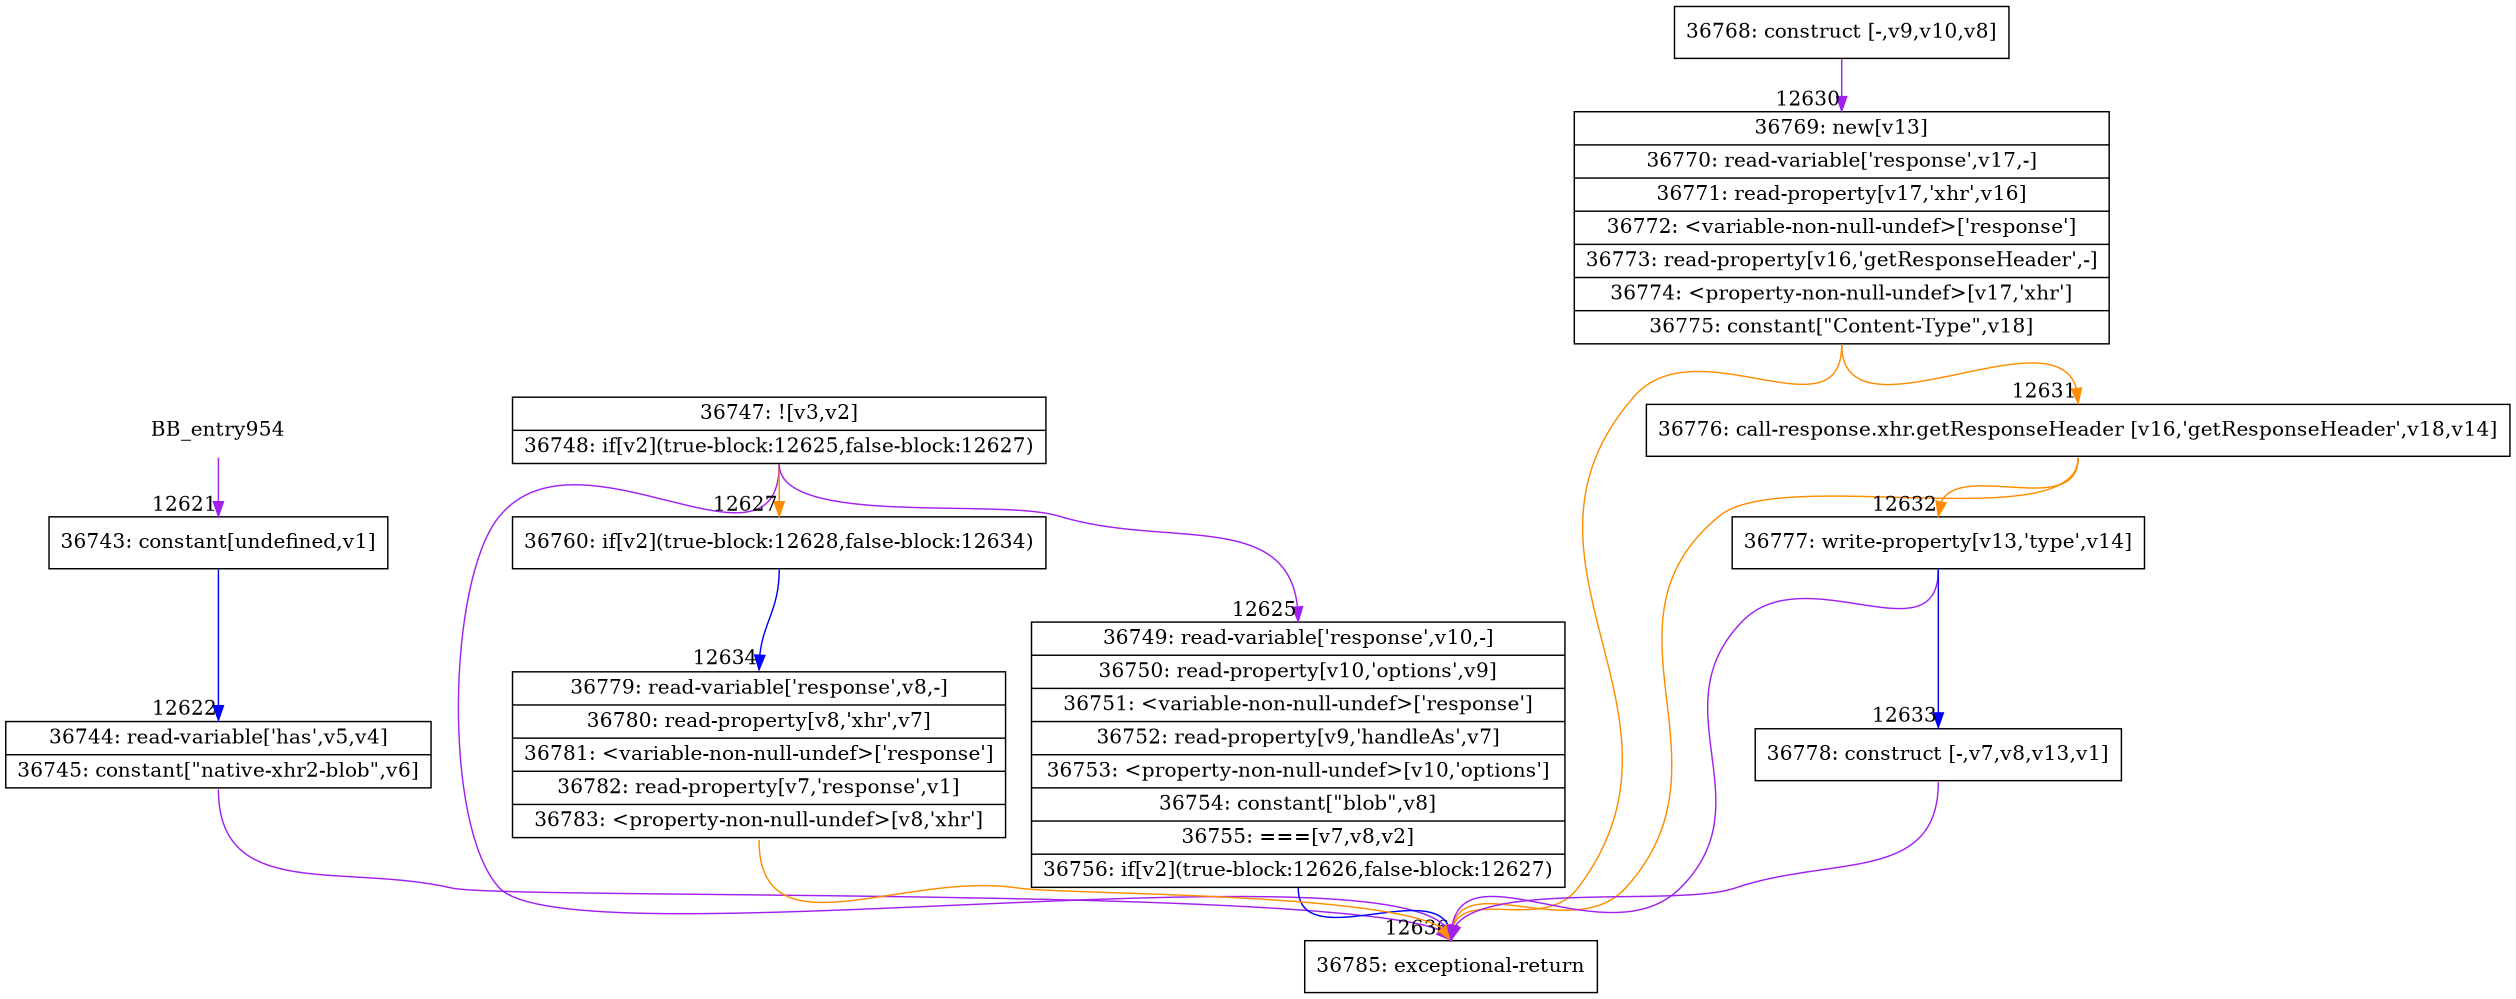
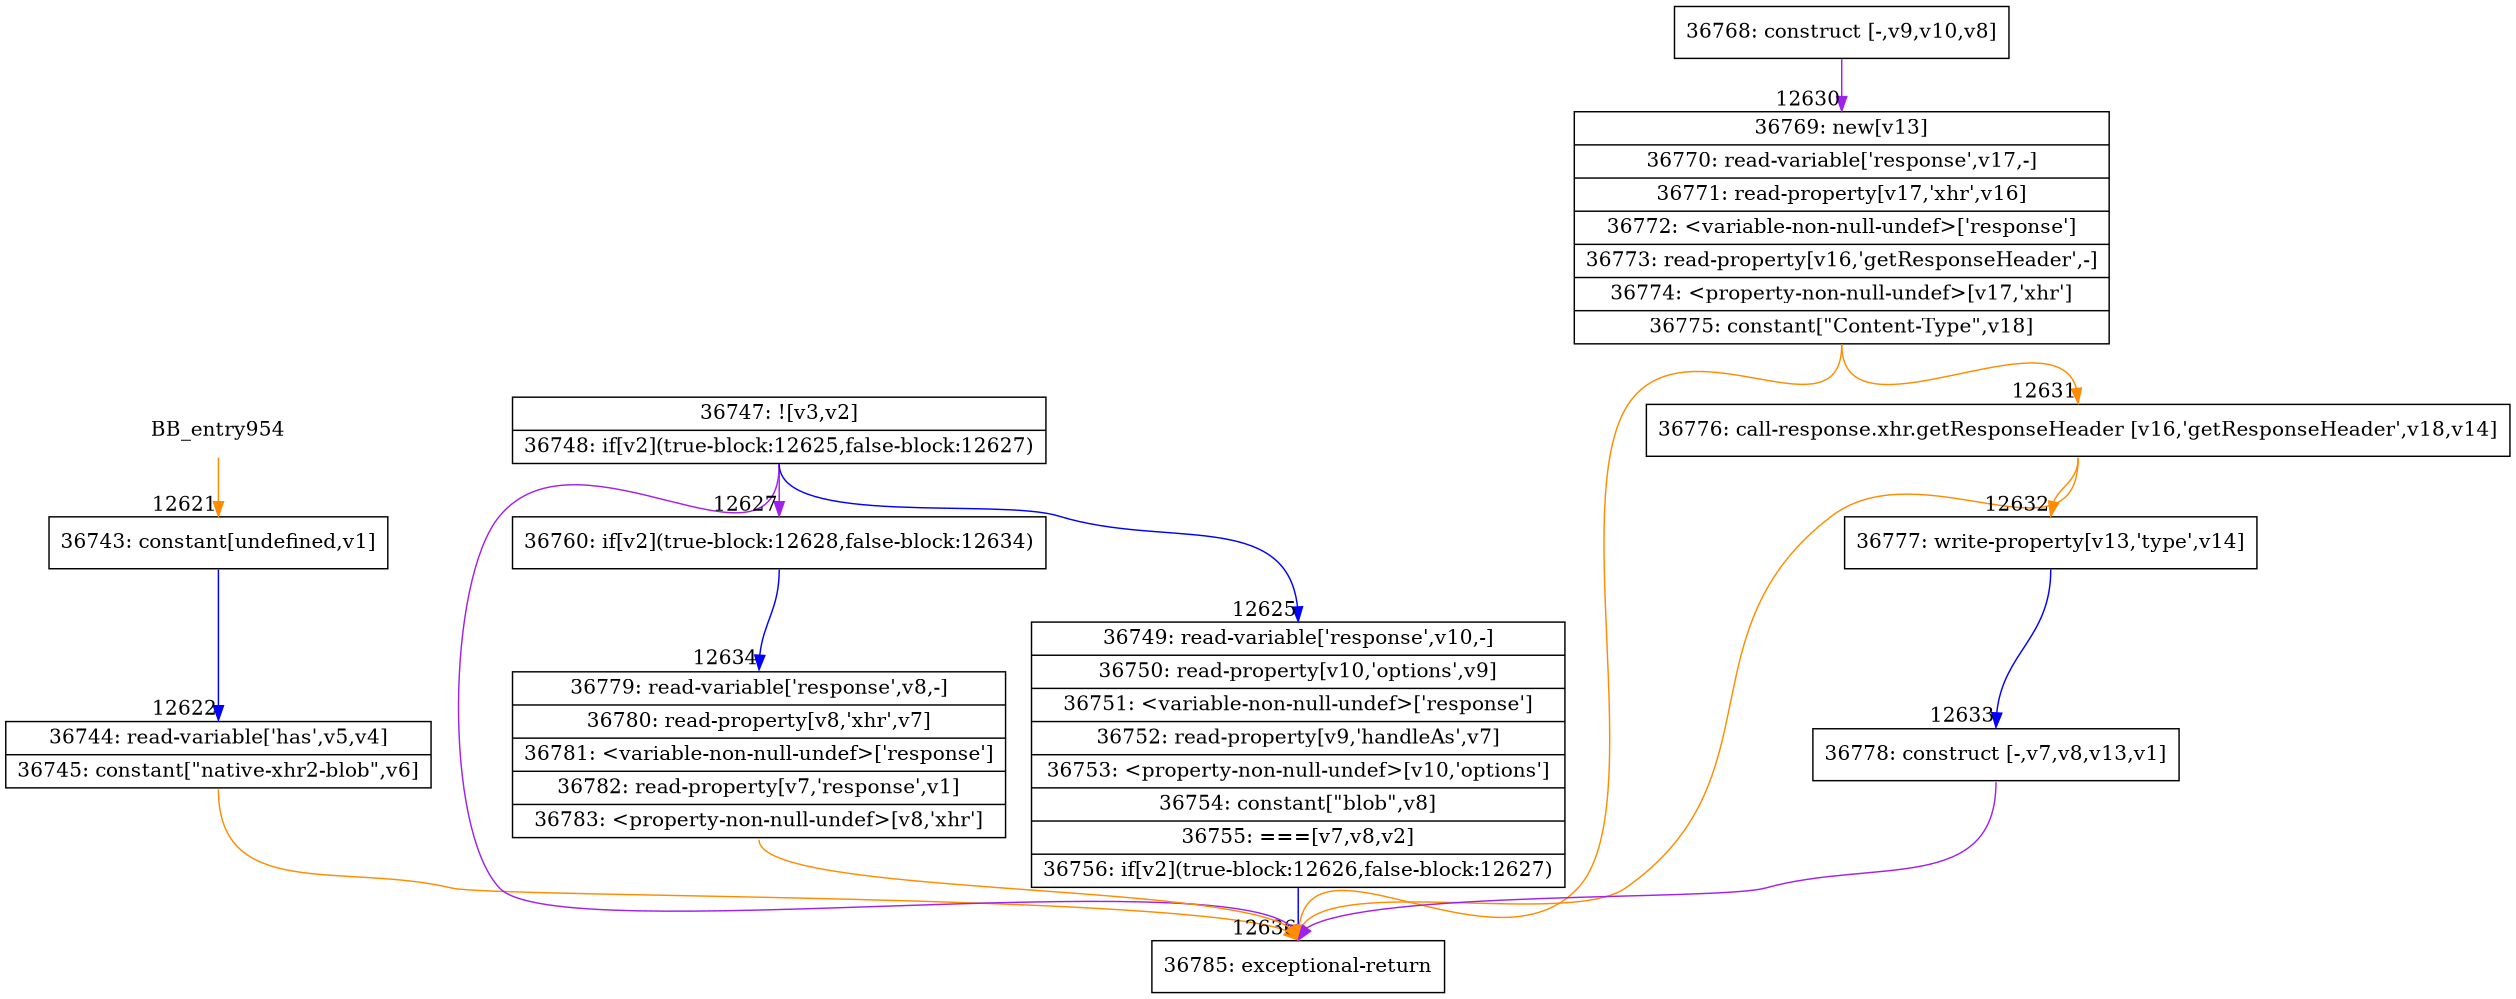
edge "BB_entry954" -> "36743: constant[undefined,v1]": color purple -> darkorange
edge "36747: ![v3,v2]" -> "36760: if[v2](true-block:12628,false-block:12634)": color darkorange -> purple
edge "36747: ![v3,v2]" -> "36749: read-variable['response',v10,-]": color purple -> blue
edge "36777: write-property[v13,'type',v14]" -> "36785: exceptional-return": removed
edge "36744: read-variable['has',v5,v4]" -> "36785: exceptional-return": color purple -> darkorange
